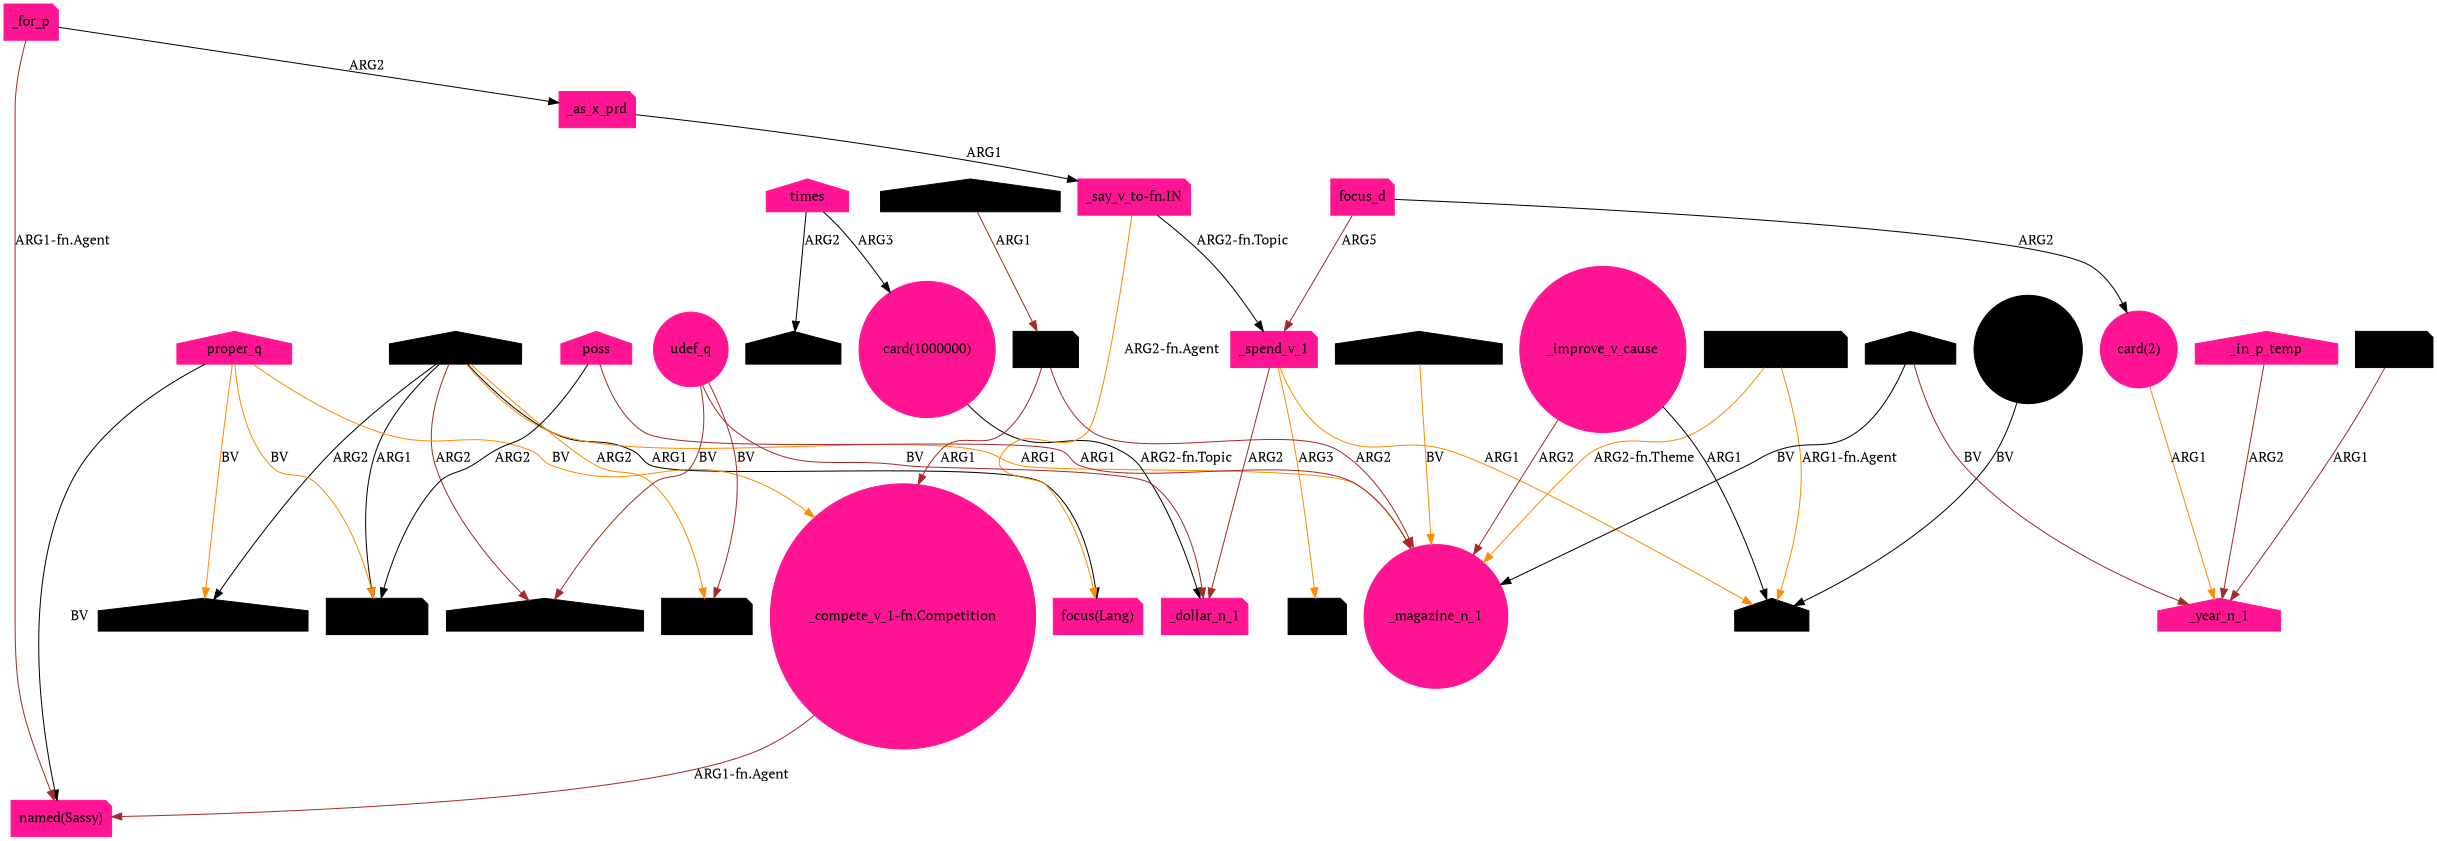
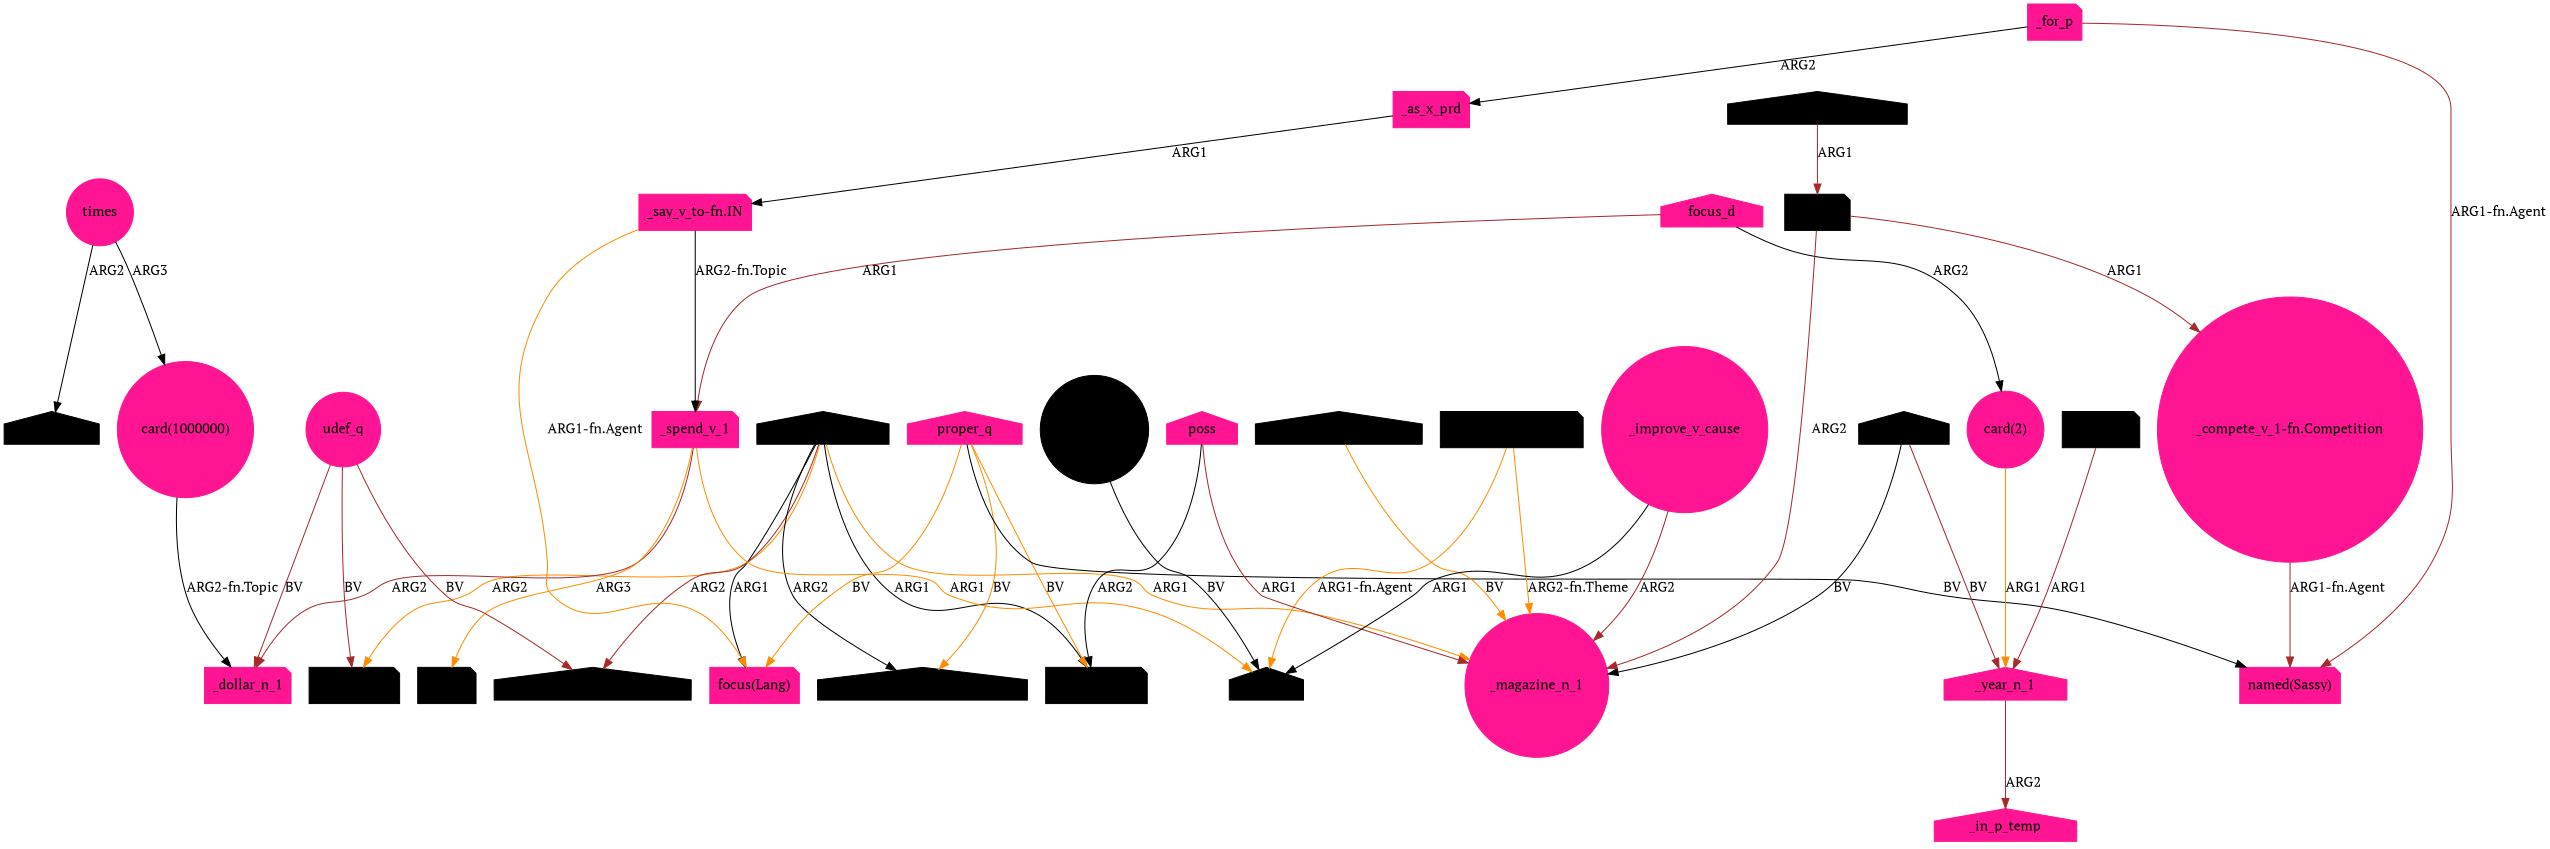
node "times": shape house -> circle
node "focus_d": shape note -> house
edge "focus_d" -> "_spend_v_1": label "ARG5" -> "ARG1"
edge "_say_v_to-fn.IN" -> "focus(Lang)": label "ARG2-fn.Agent" -> "ARG1-fn.Agent"
edge "proper_q" -> "_compete_v_1-fn.Competition": now "proper_q" -> "focus(Lang)"
edge "_in_p_temp" -> "_year_n_1": reversed
